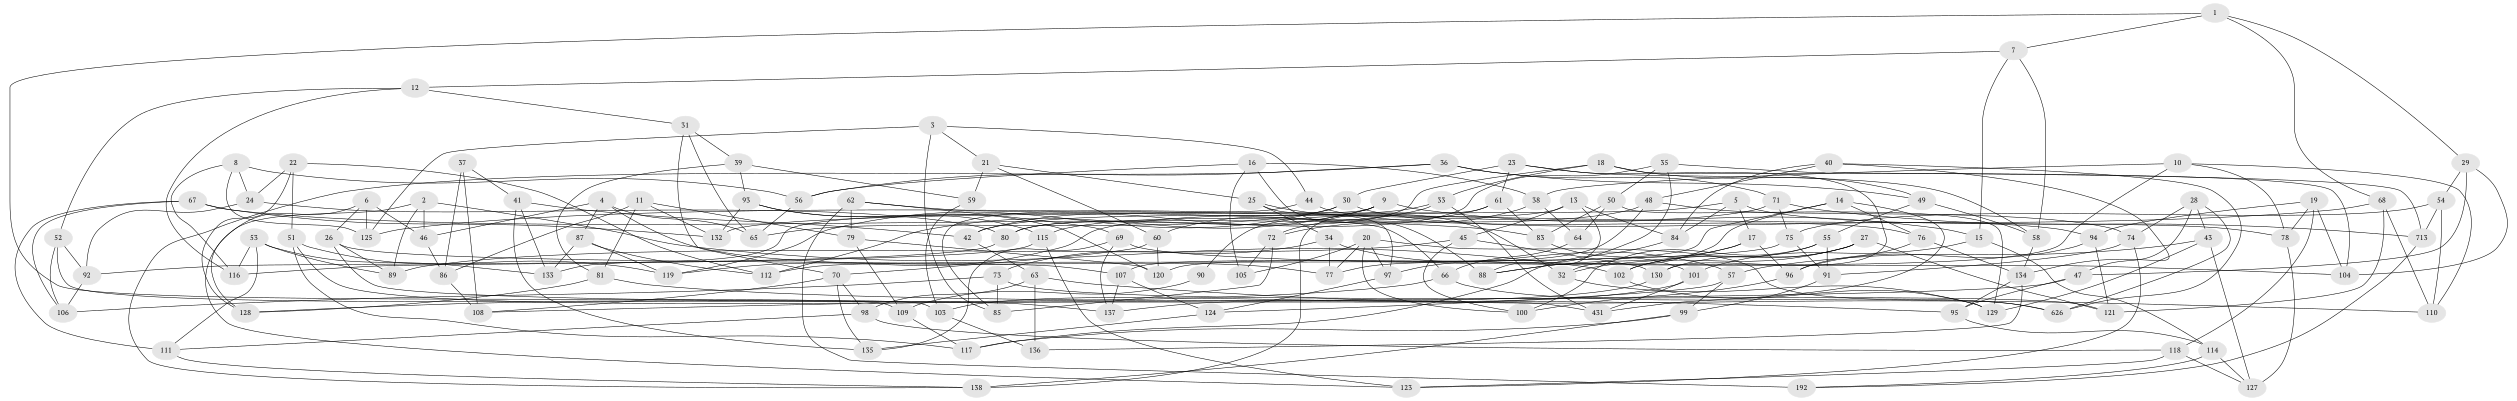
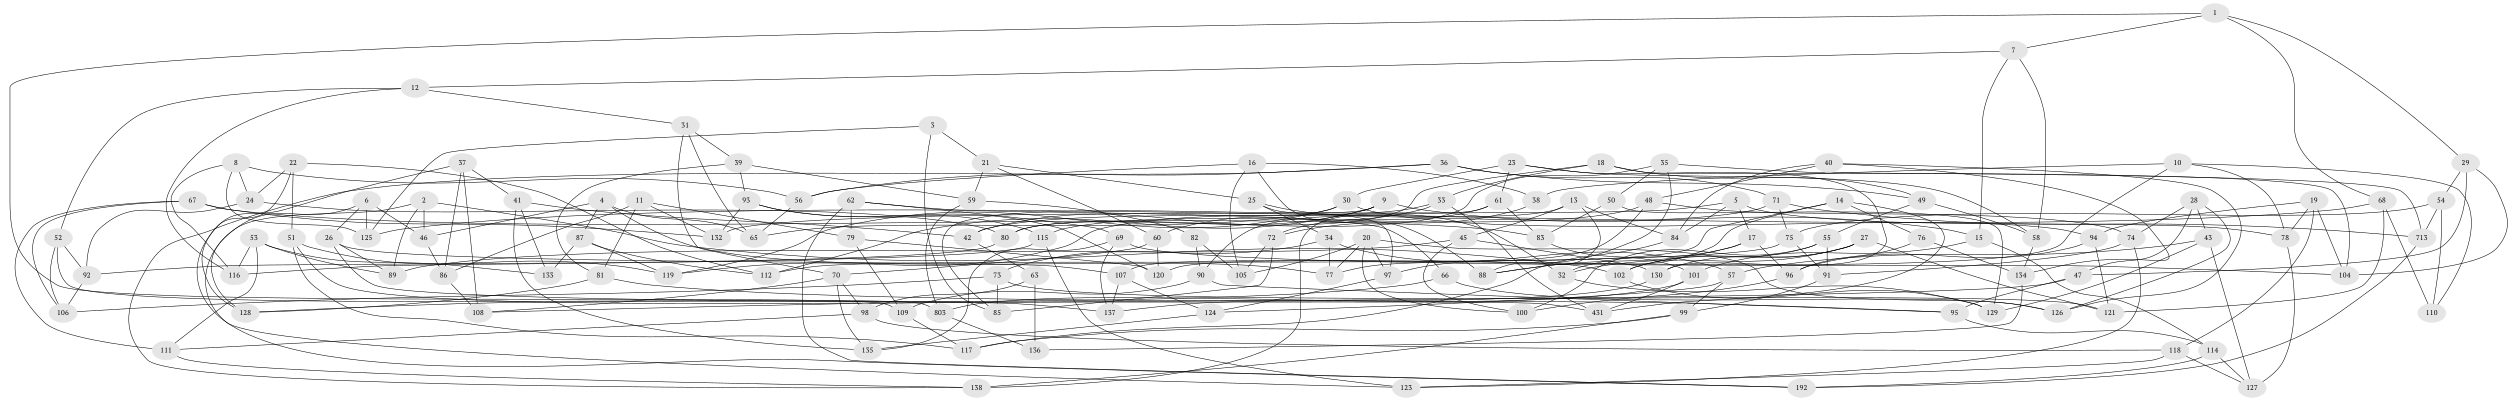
node "44": removed
node "82": added
node "64": removed
edge "134" -- "95": now "90" -- "95"
edge "63" -- "110": removed
node "103": label "103" -> "803"
node "626": label "626" -> "126"
edge "37" -- "192": added
